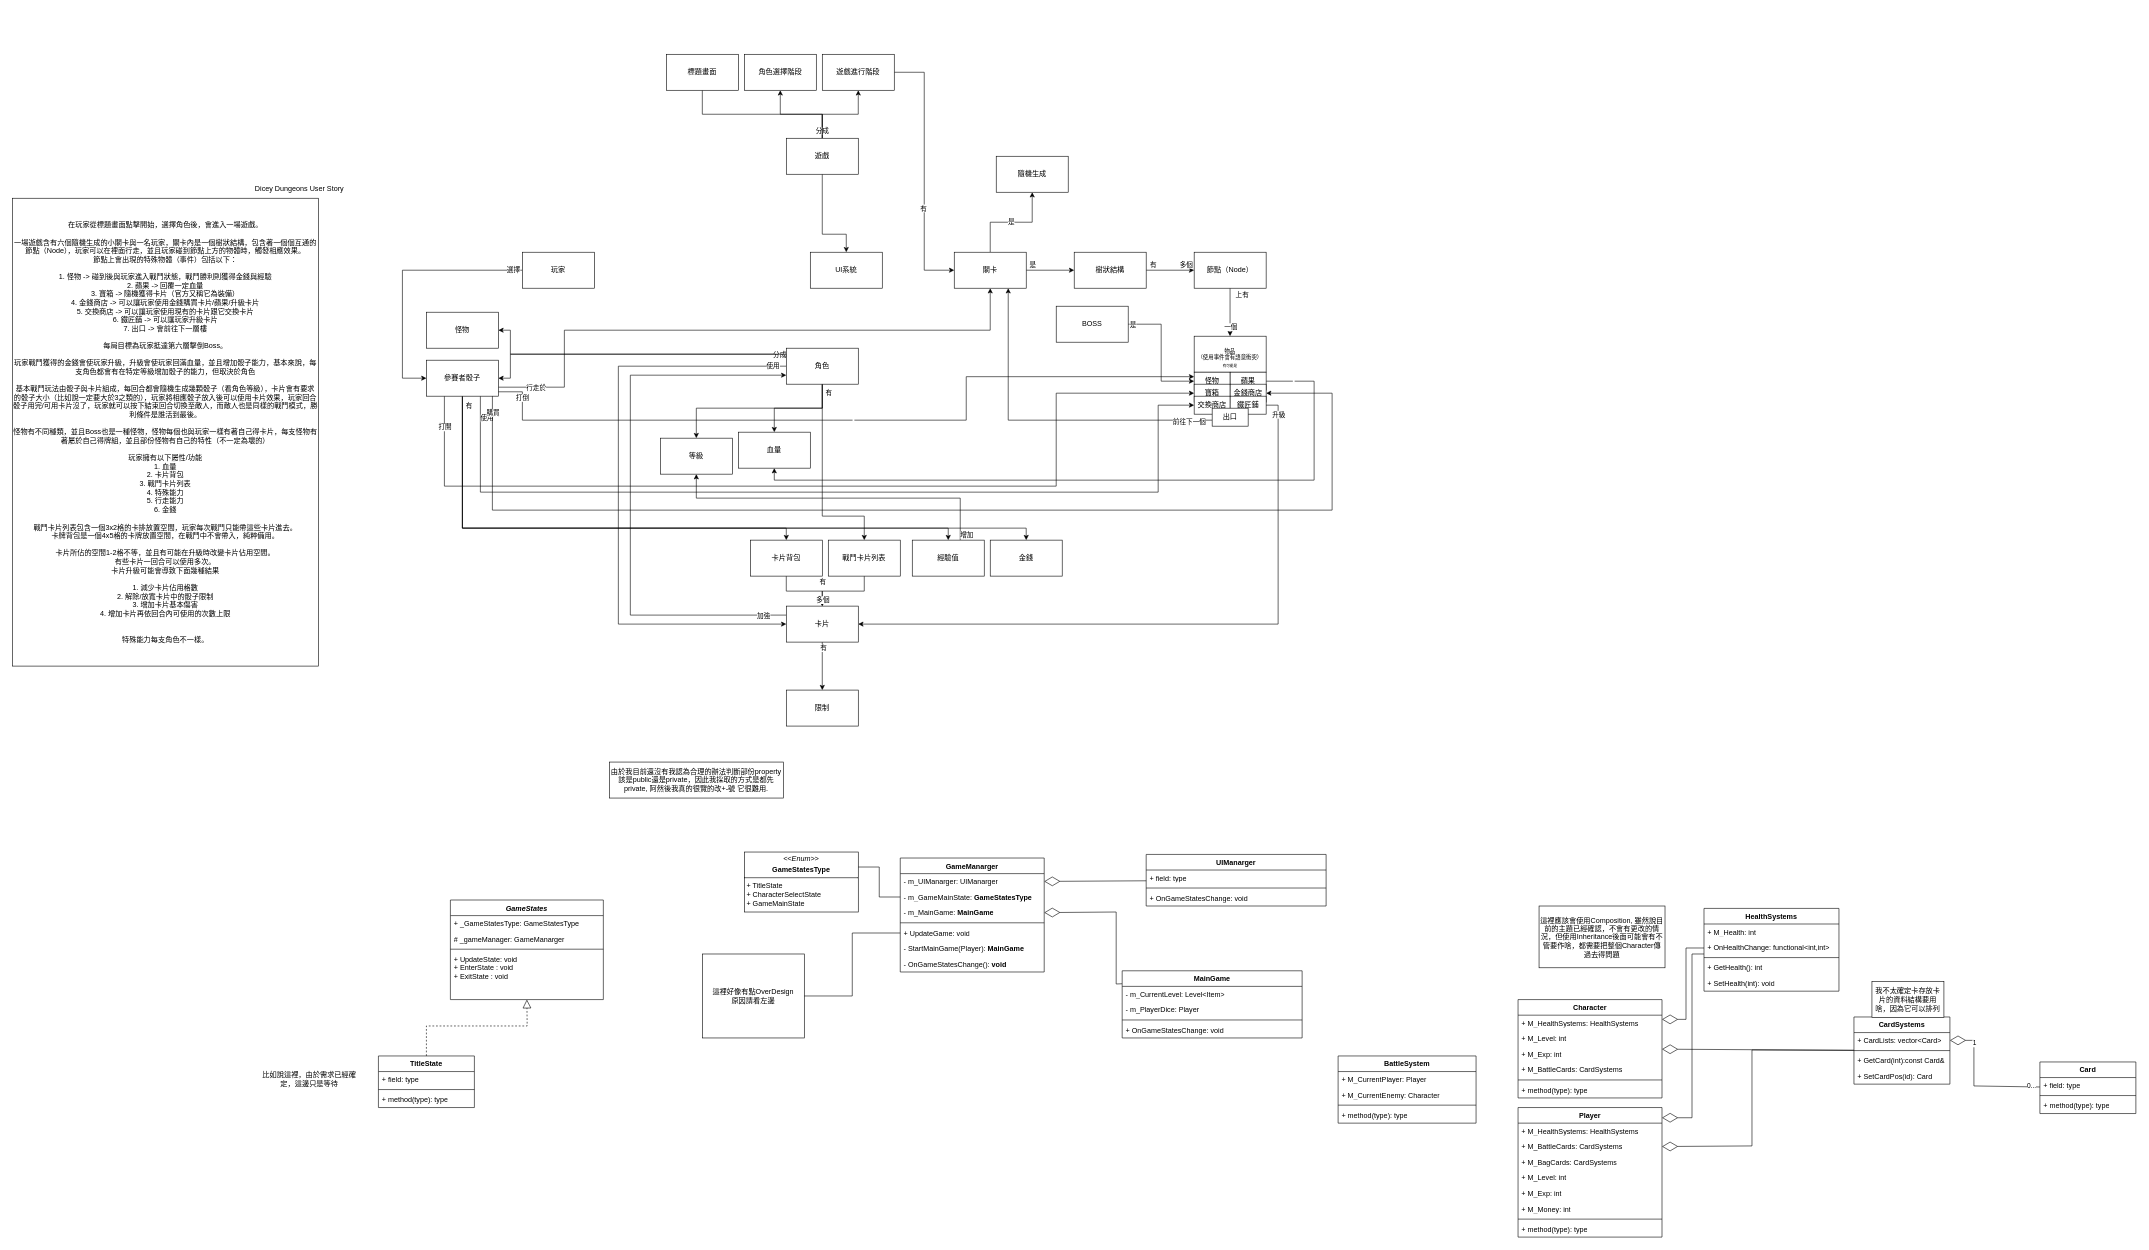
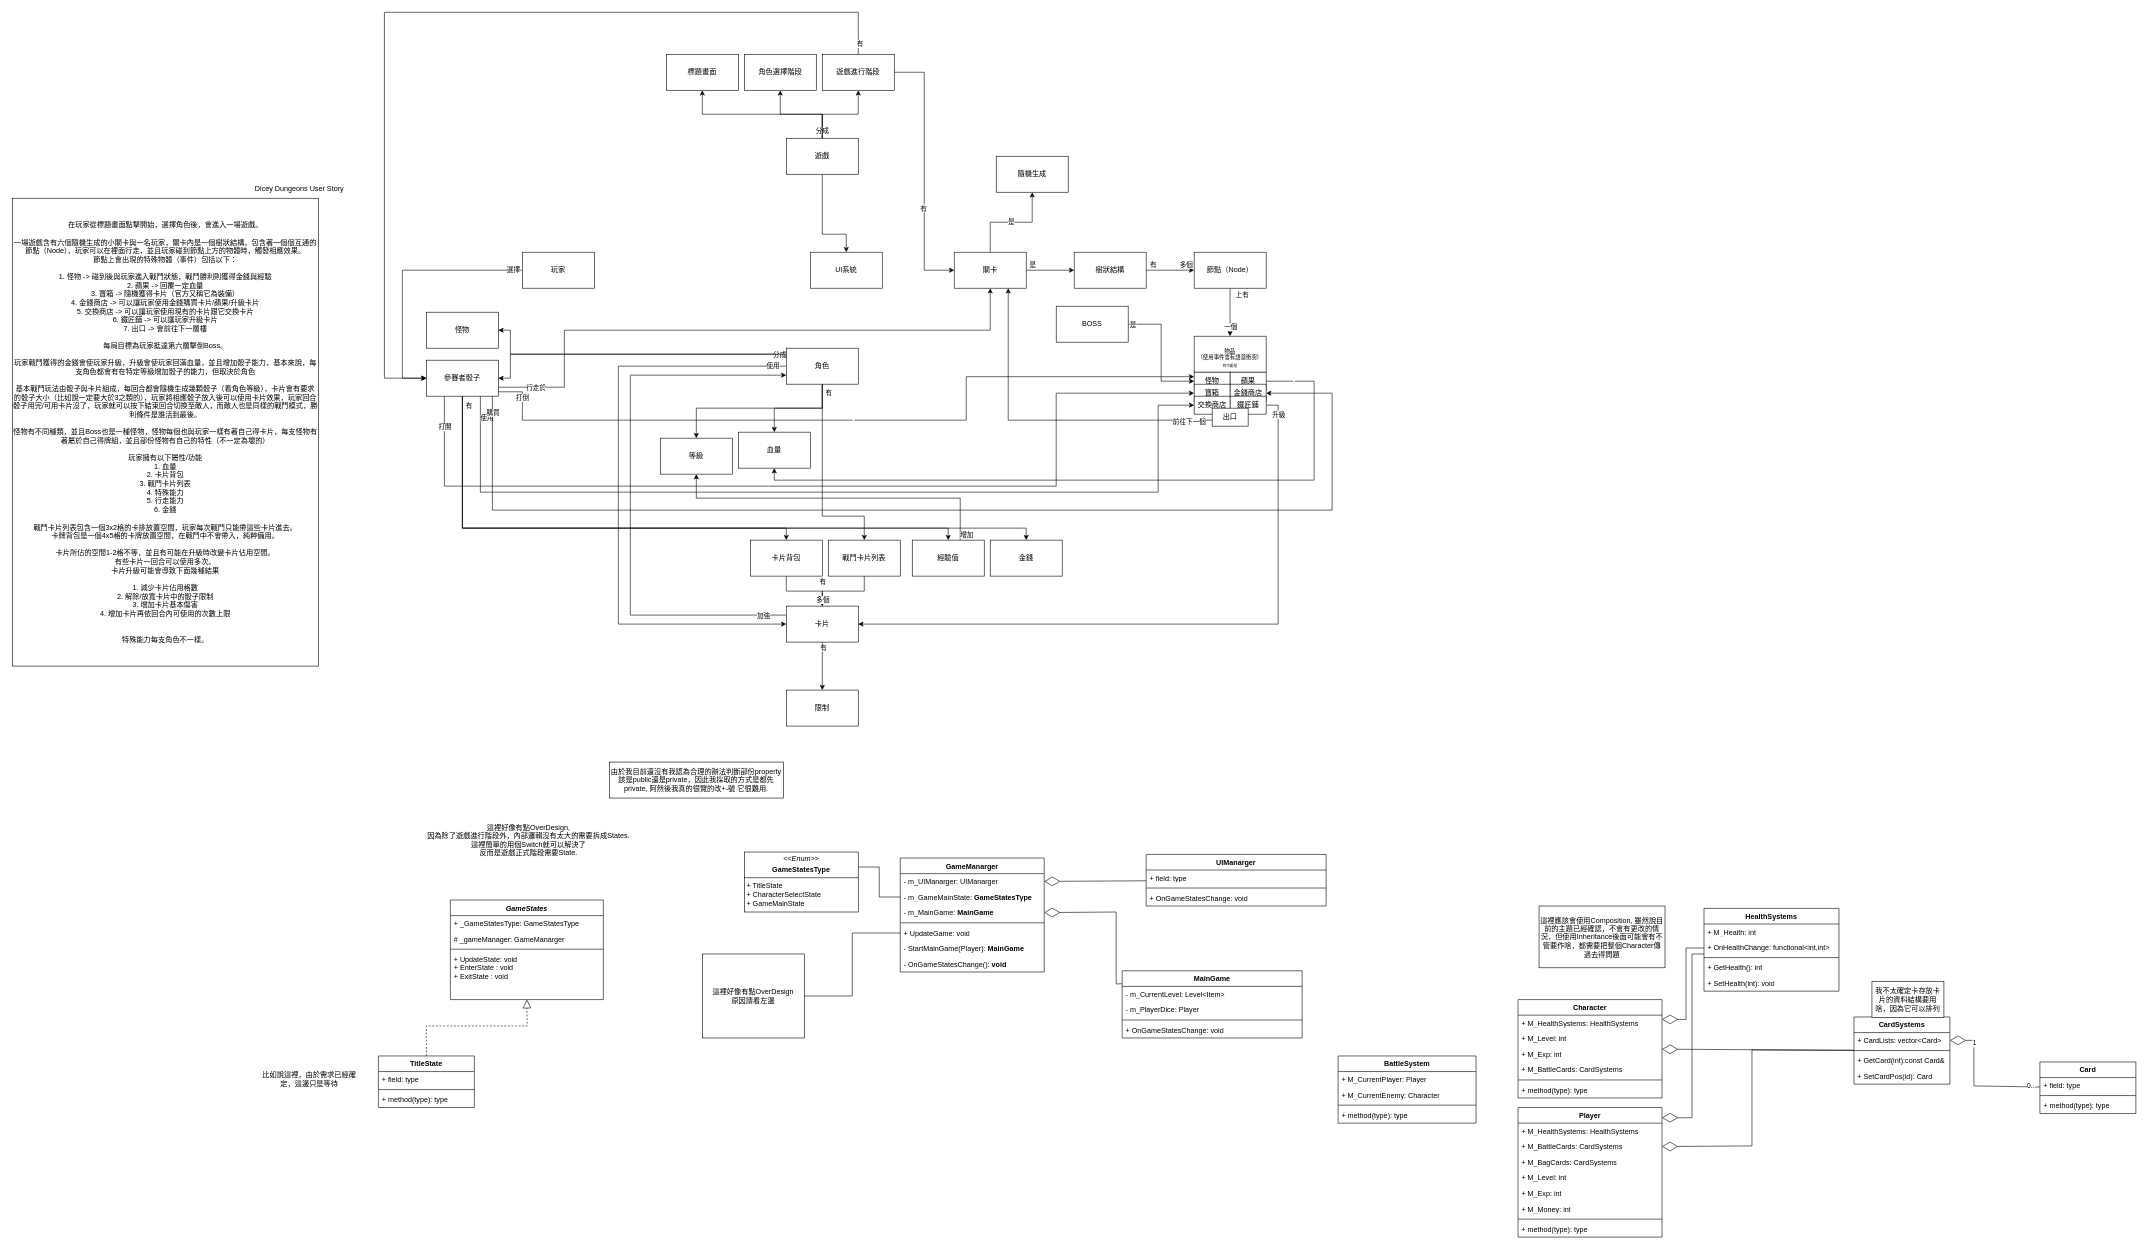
edge "遊戲進行階段" -> "參賽者骰子": added, label "有"
edge "標題畫面" -- "遊戲": arrowhead none -> classic
node "這裡好像有點OverDesign, 因為除了遊戲進行階段外，內部邏輯沒有太大的需要拆成States. 這裡簡單的用個Switch就可以解決了 反而是遊戲正式階段需要State.": added
